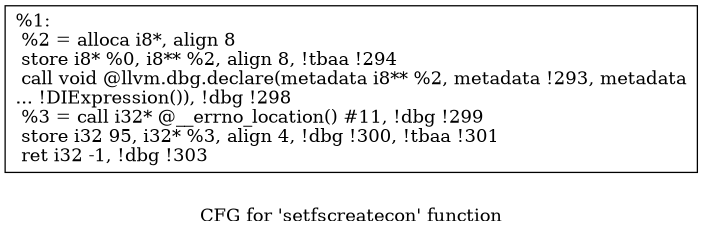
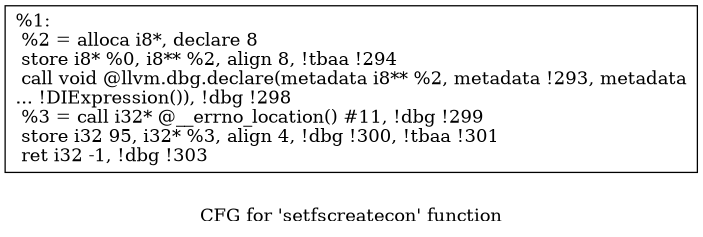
node "%1:": text "%2 = alloca i8*, align 8" -> "%2 = alloca i8*, declare 8"
